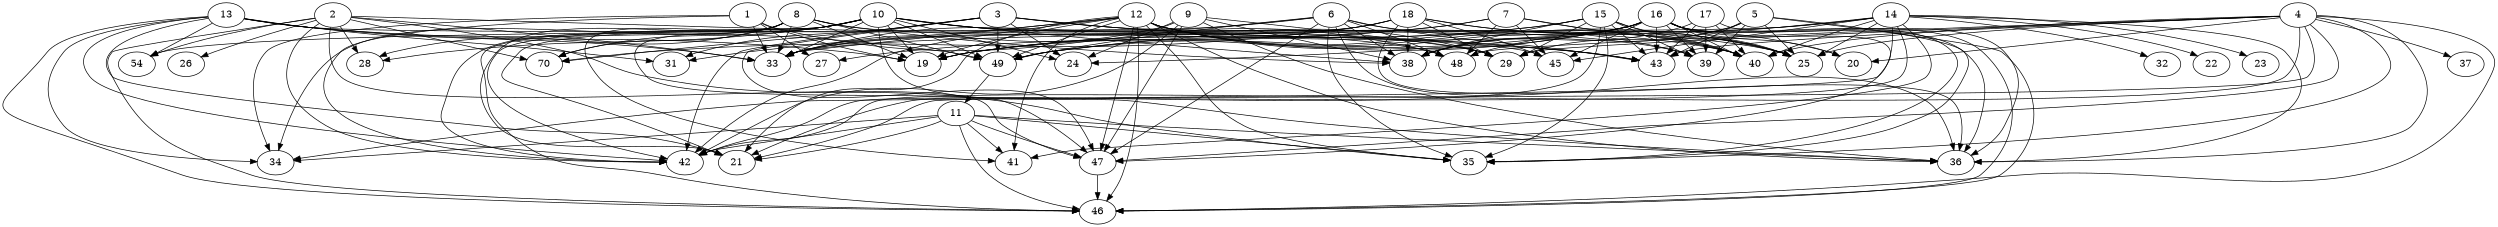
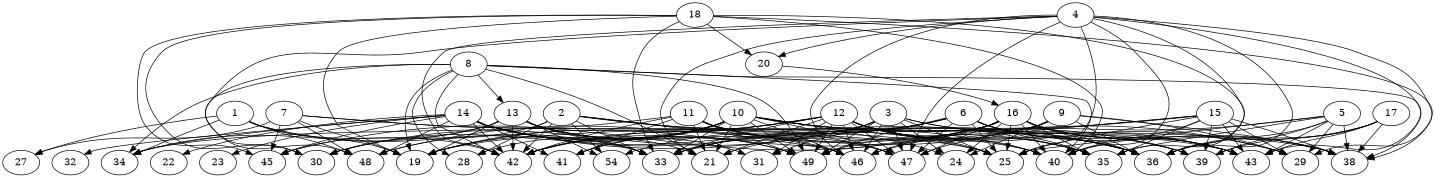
edge "8" -> "33": now "8" -> "13"
edge "18" -> "29": removed
edge "16" -> "20": reversed
node "26": removed
node "70": label "70" -> "30"
node "37": removed
edge "49" -> "11": reversed
edge "5" -> "36": added
edge "47" -> "46": now "3" -> "46"
